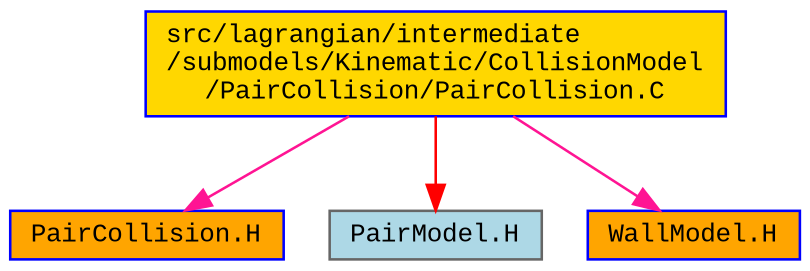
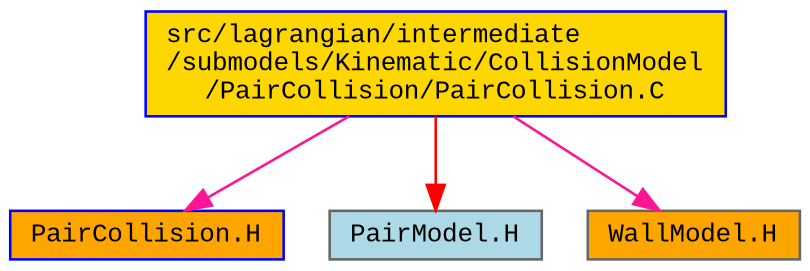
node "WallModel.H": color blue -> gray40
